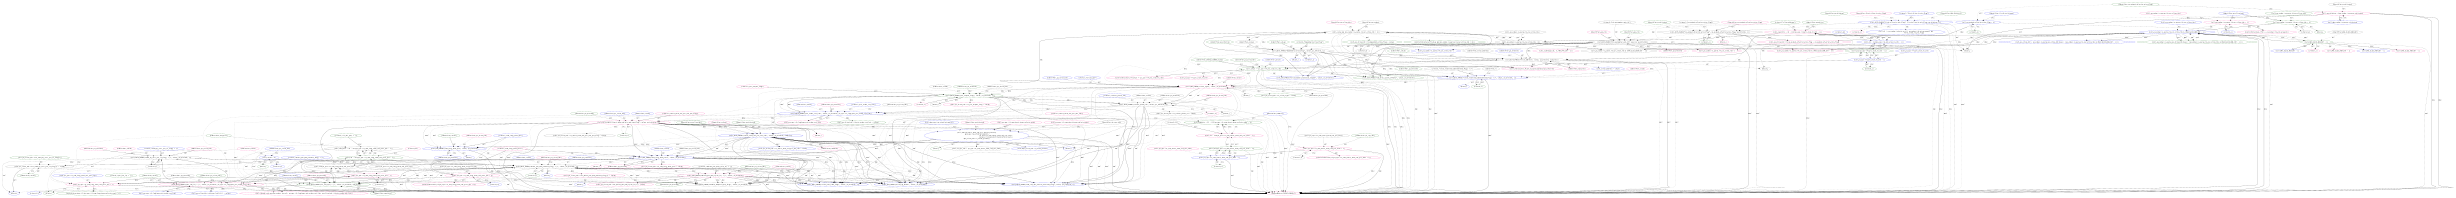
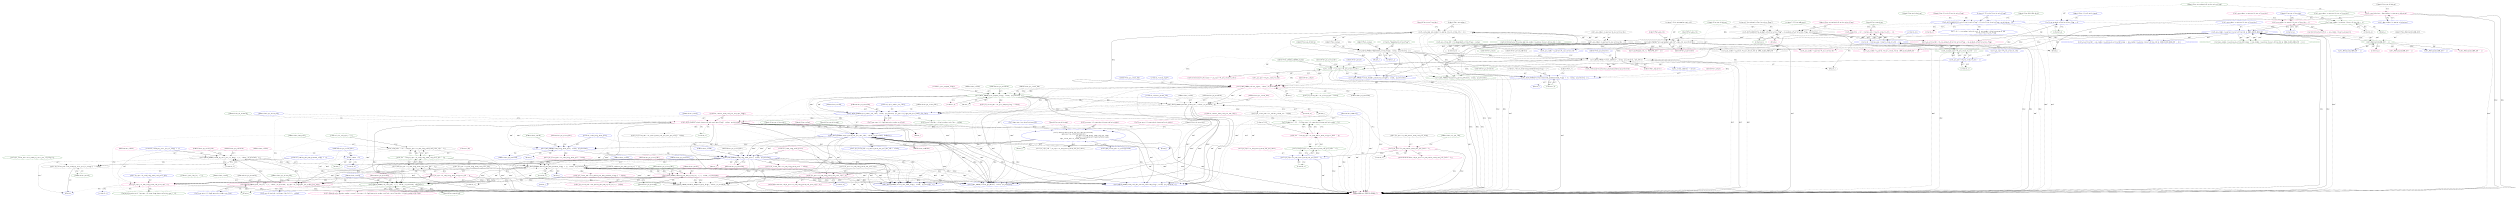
node "(Call,ps_slice_hdr->i1_num_long_term_sps = value)": added
